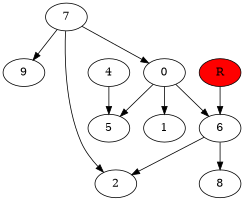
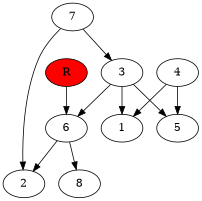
node "9": removed
node "0": label "0" -> "3"
edge "4" -> "1": added
